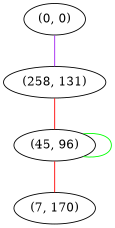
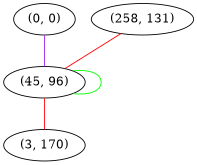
edge "(0, 0)" -- "(258, 131)": now "(0, 0)" -- "(45, 96)"
node "(7, 170)": label "(7, 170)" -> "(3, 170)"
